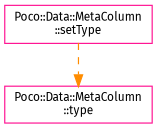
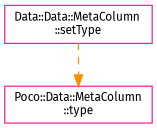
node "Poco::Data::MetaColumn ::setType": label "Poco::Data::MetaColumn ::setType" -> "Data::Data::MetaColumn ::setType"
